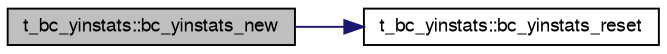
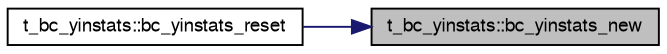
edge "t_bc_yinstats::bc_yinstats_new" -> "t_bc_yinstats::bc_yinstats_reset": reversed
